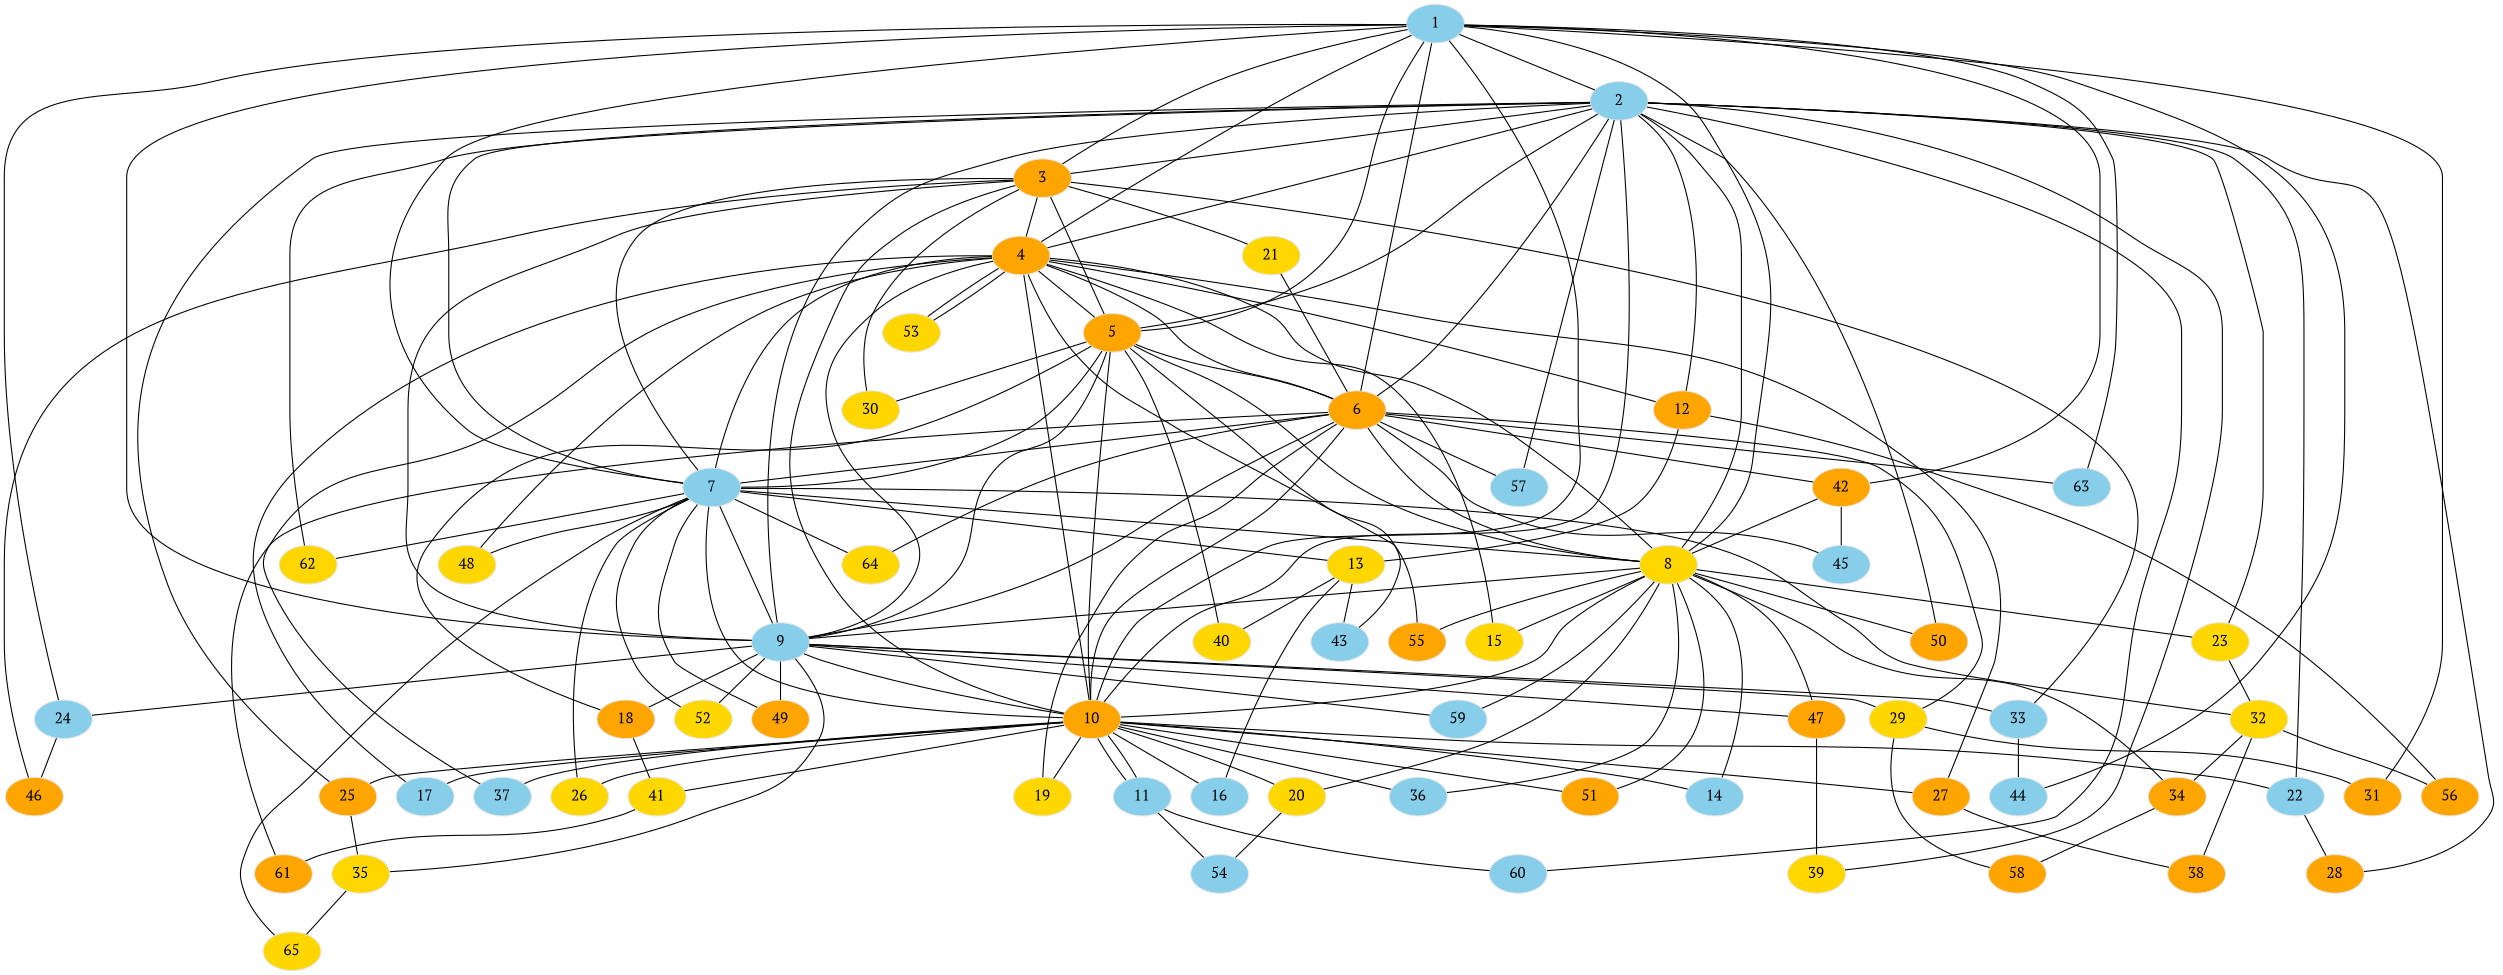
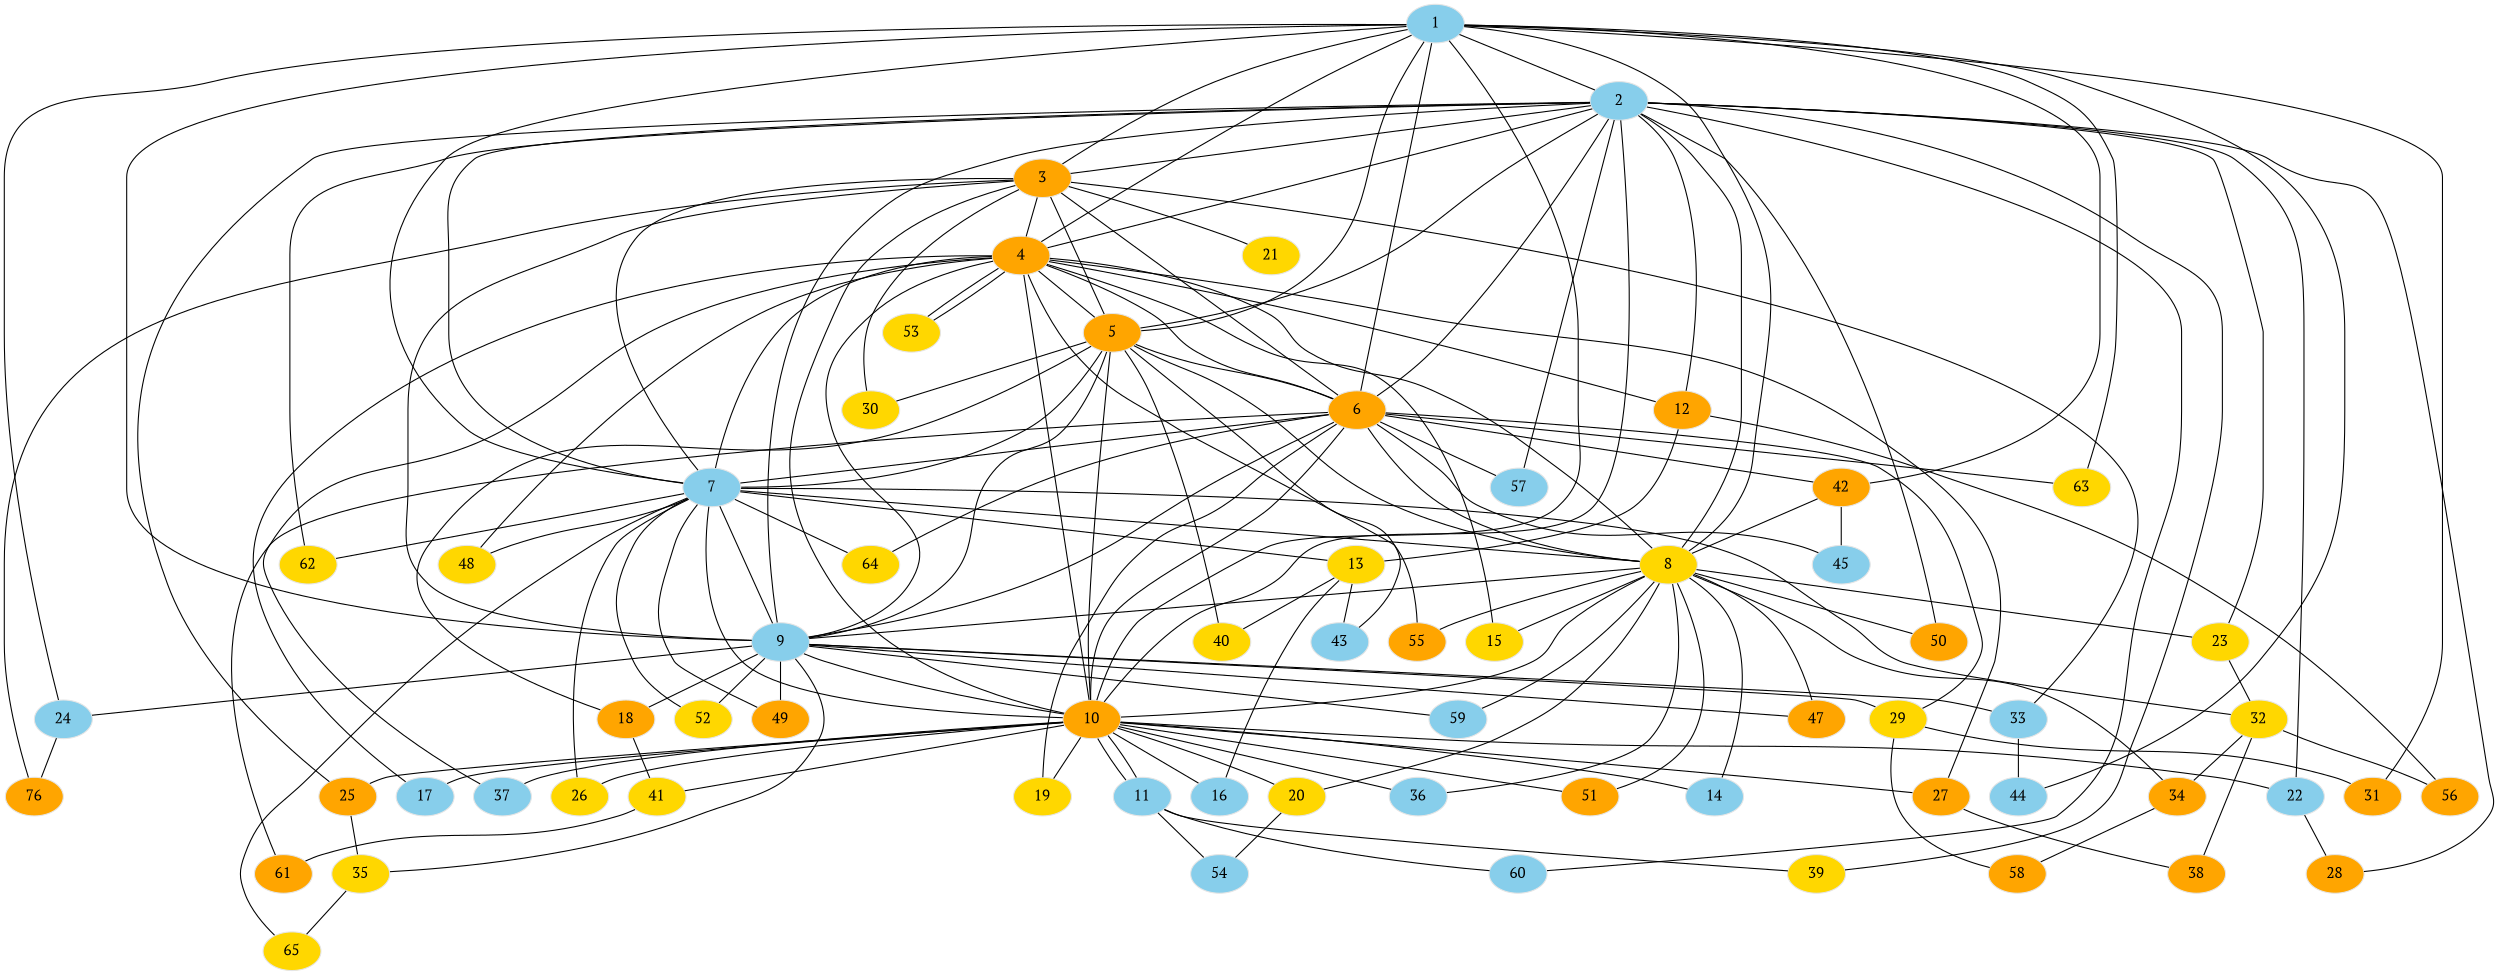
edge "21" -- "6": now "3" -- "6"
node "63": fillcolor skyblue -> gold
node "46": label "46" -> "76"
edge "47" -- "39": now "11" -- "39"
